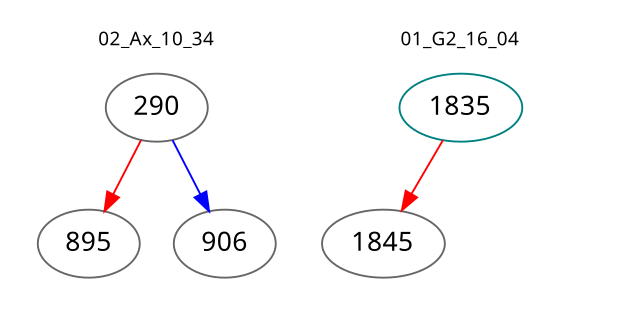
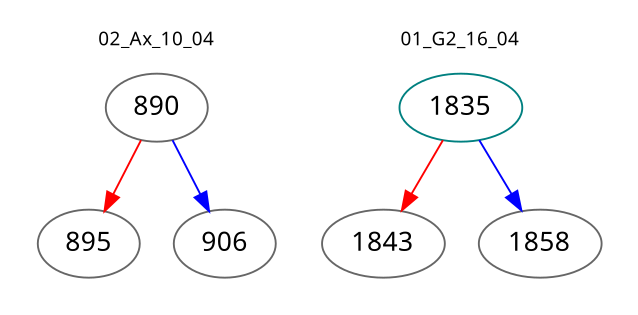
cluster "02_Ax_10_34": label "02_Ax_10_34" -> "02_Ax_10_04"
node "290": label "290" -> "890"
node "1845": label "1845" -> "1843"
node "1858": added
